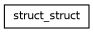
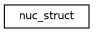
node "struct_struct": label "struct_struct" -> "nuc_struct"
